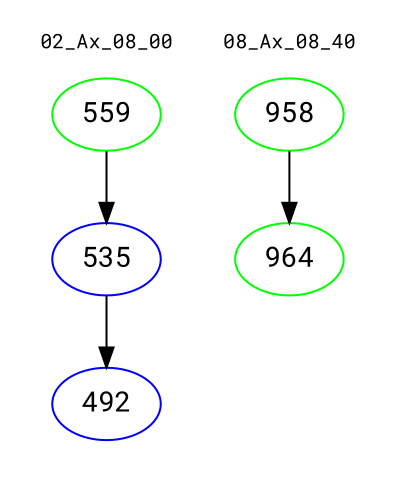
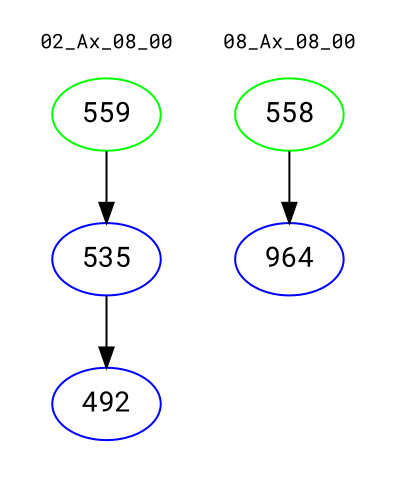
cluster "08_Ax_08_40": label "08_Ax_08_40" -> "08_Ax_08_00"
node "958": label "958" -> "558"
node "964": color green -> blue
